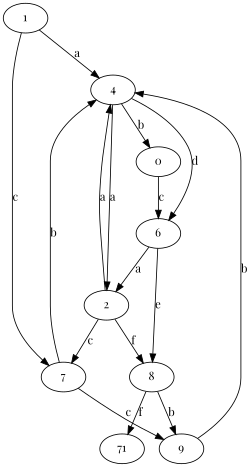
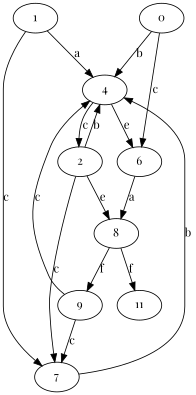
edge "4" -> "0": reversed
edge "4" -> "6": label "d" -> "e"
edge "2" -> "4": label "a" -> "b"
edge "4" -> "2": label "a" -> "c"
edge "6" -> "2": removed, label "a"
edge "9" -> "4": label "b" -> "c"
edge "6" -> "8": label "e" -> "a"
edge "2" -> "8": label "f" -> "e"
edge "8" -> "9": label "b" -> "f"
edge "7" -> "9": reversed
node "71": label "71" -> "11"
